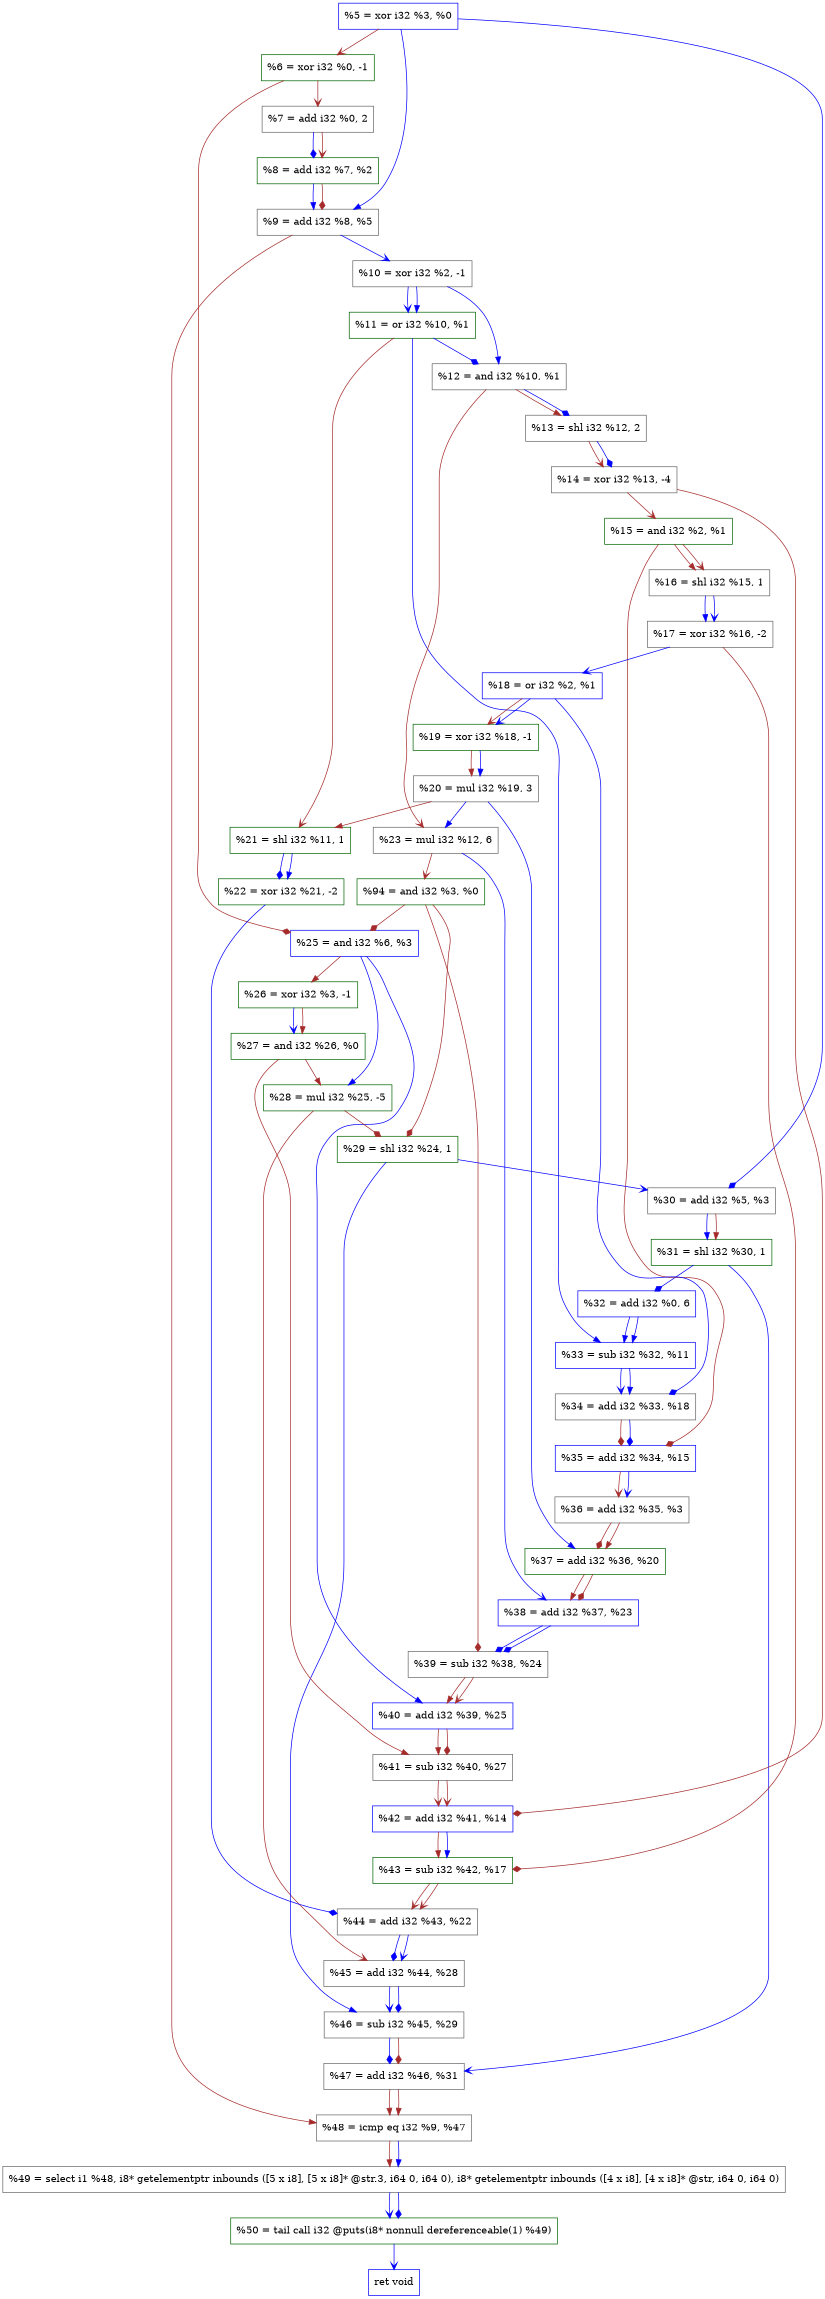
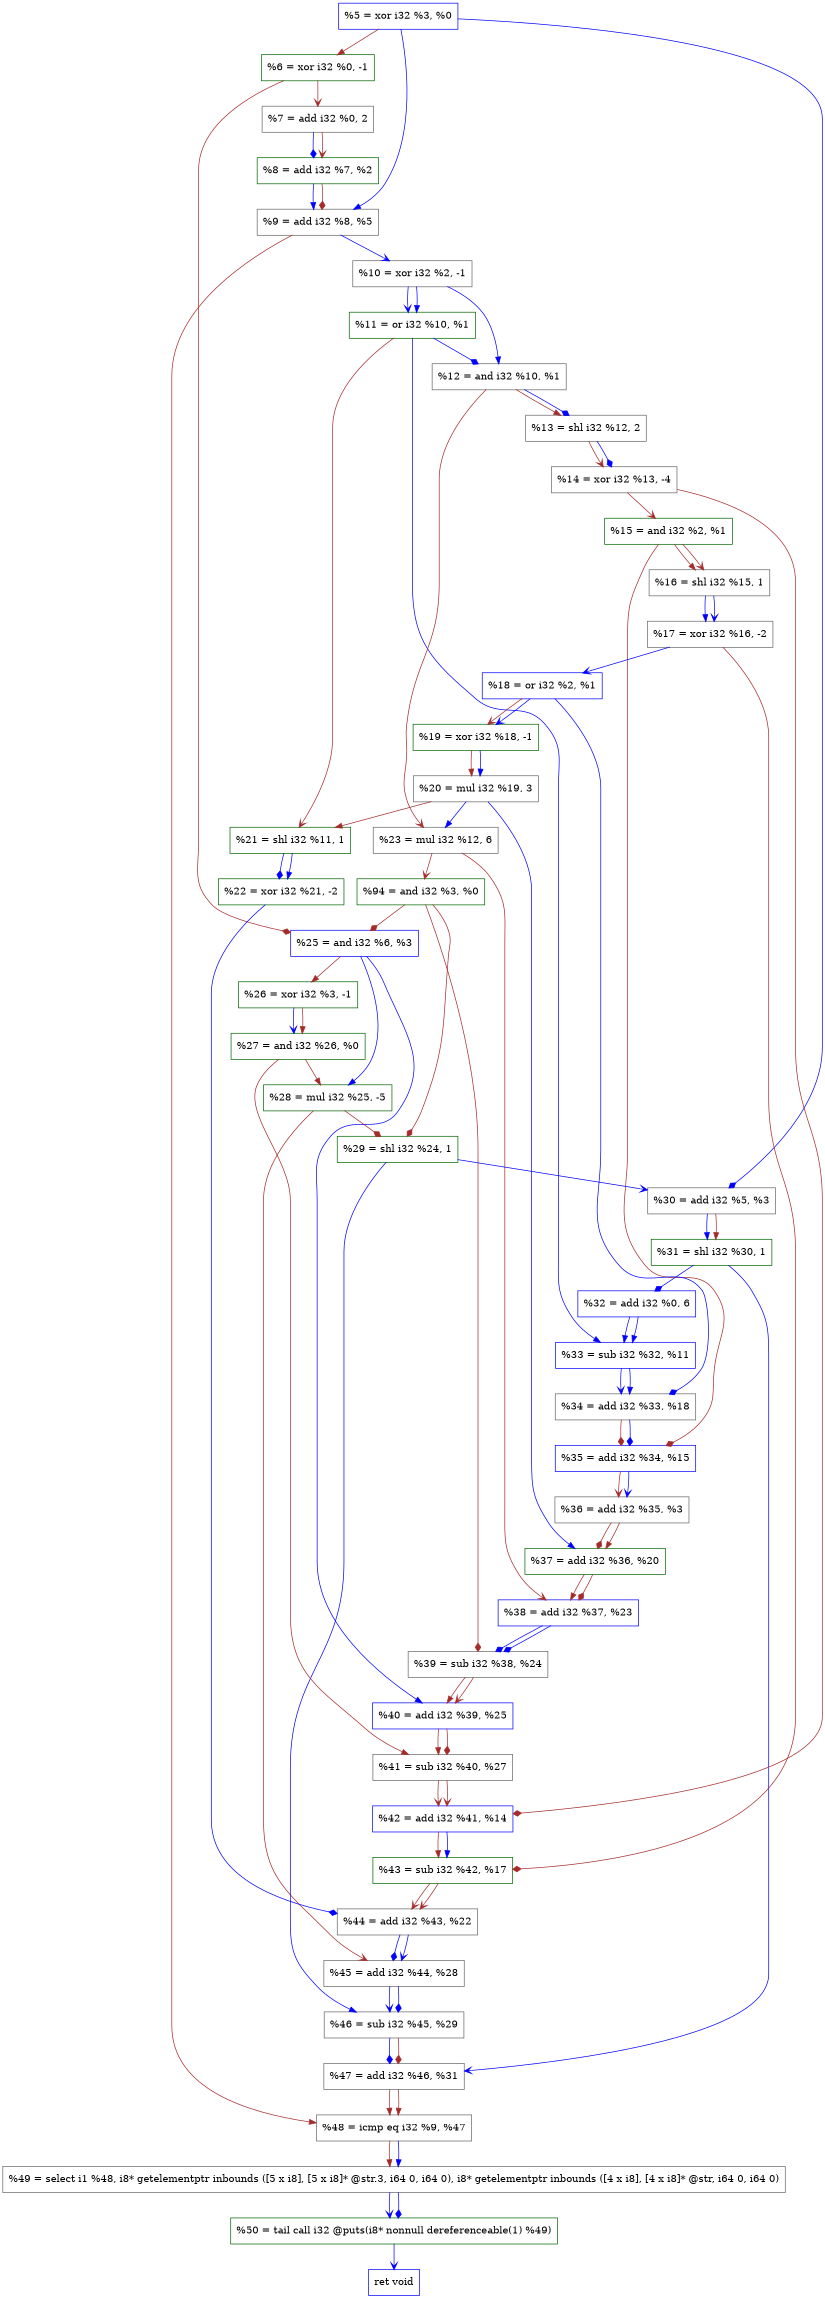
edge "%5 = xor i32 %3, %0" -> "%6 = xor i32 %0, -1": arrowhead vee -> normal
edge "%23 = mul i32 %12, 6" -> "%38 = add i32 %37, %23": color blue -> brown
